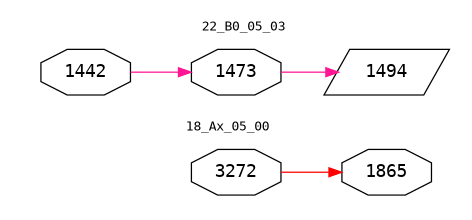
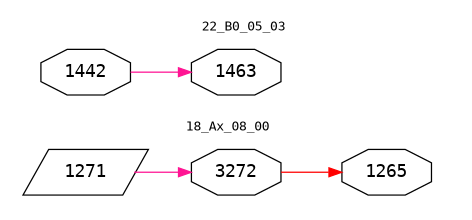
node "1473": label "1473" -> "1463"
node "1494": removed
cluster "18_Ax_05_00": label "18_Ax_05_00" -> "18_Ax_08_00"
node "1271": added
node "1865": label "1865" -> "1265"
